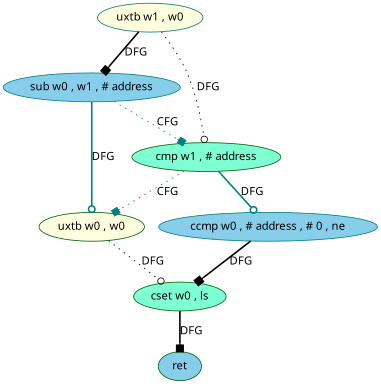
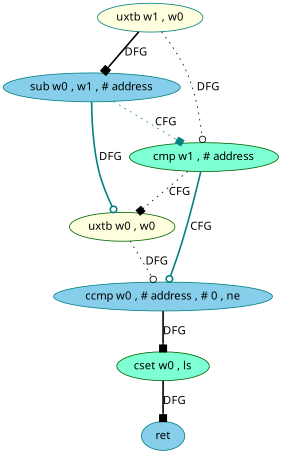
edge "cmp w1 , # address" -> "uxtb w0 , w0": color teal -> black
edge "cmp w1 , # address" -> "ccmp w0 , # address , # 0 , ne": label "DFG" -> "CFG"
edge "uxtb w0 , w0" -> "cset w0 , ls": now "uxtb w0 , w0" -> "ccmp w0 , # address , # 0 , ne"
node "ret": color darkgreen -> teal
